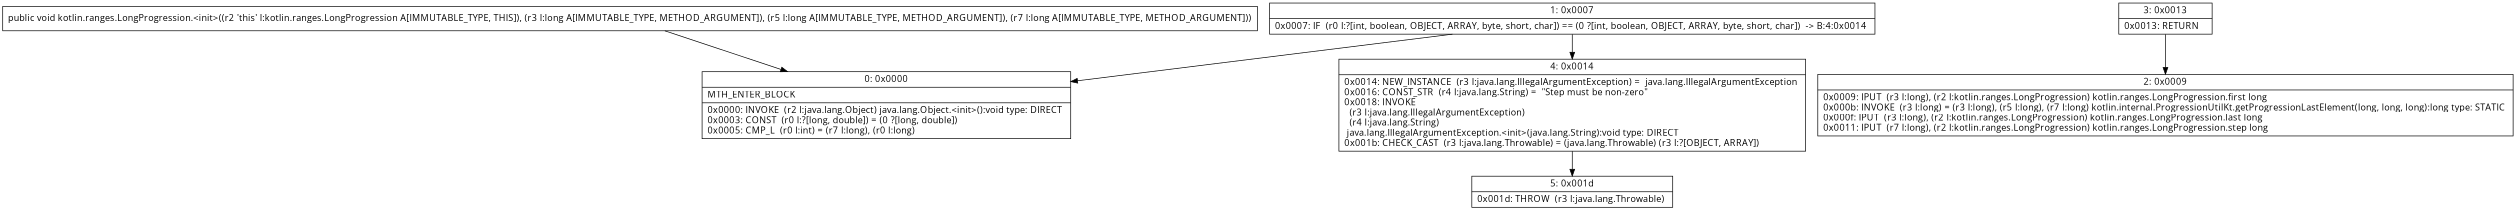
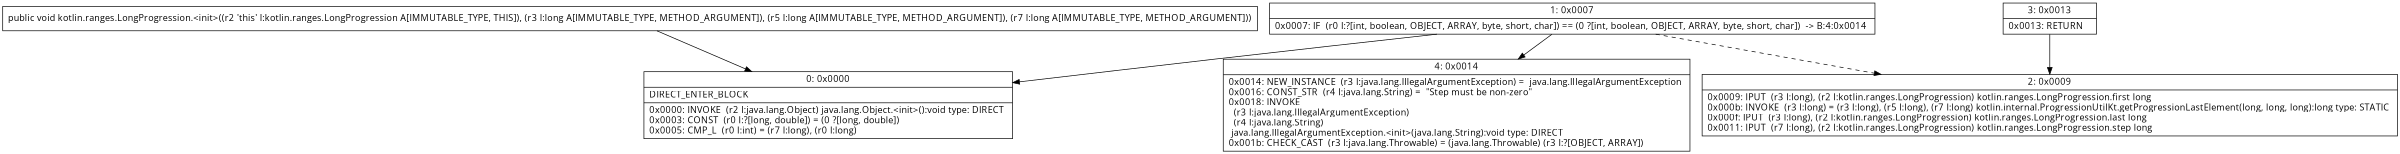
edge "1: 0x0007" -> "2: 0x0009": added
node "0: 0x0000": text "MTH_ENTER_BLOCK" -> "DIRECT_ENTER_BLOCK"
node "5: 0x001d": removed
